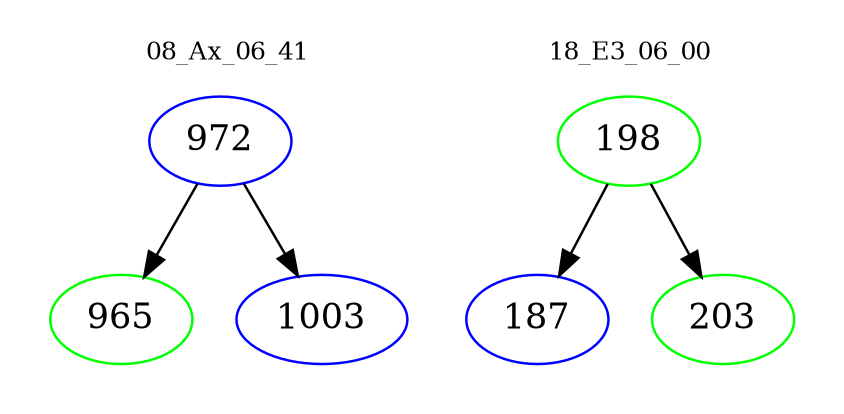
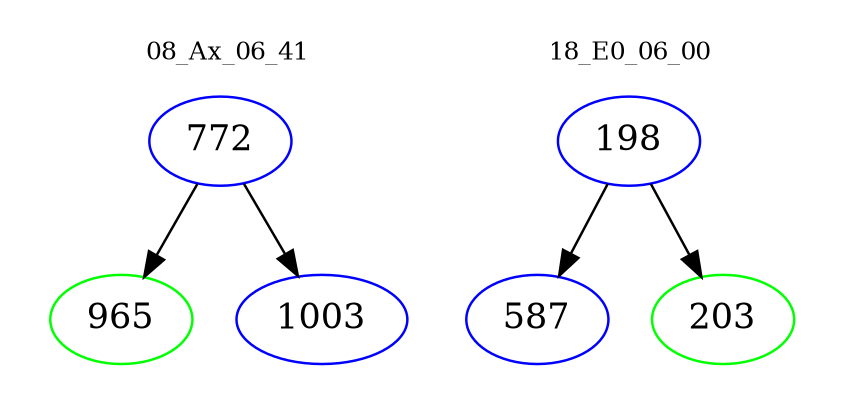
cluster "18_E3_06_00": label "18_E3_06_00" -> "18_E0_06_00"
node "972": label "972" -> "772"
node "198": color green -> blue
node "187": label "187" -> "587"
